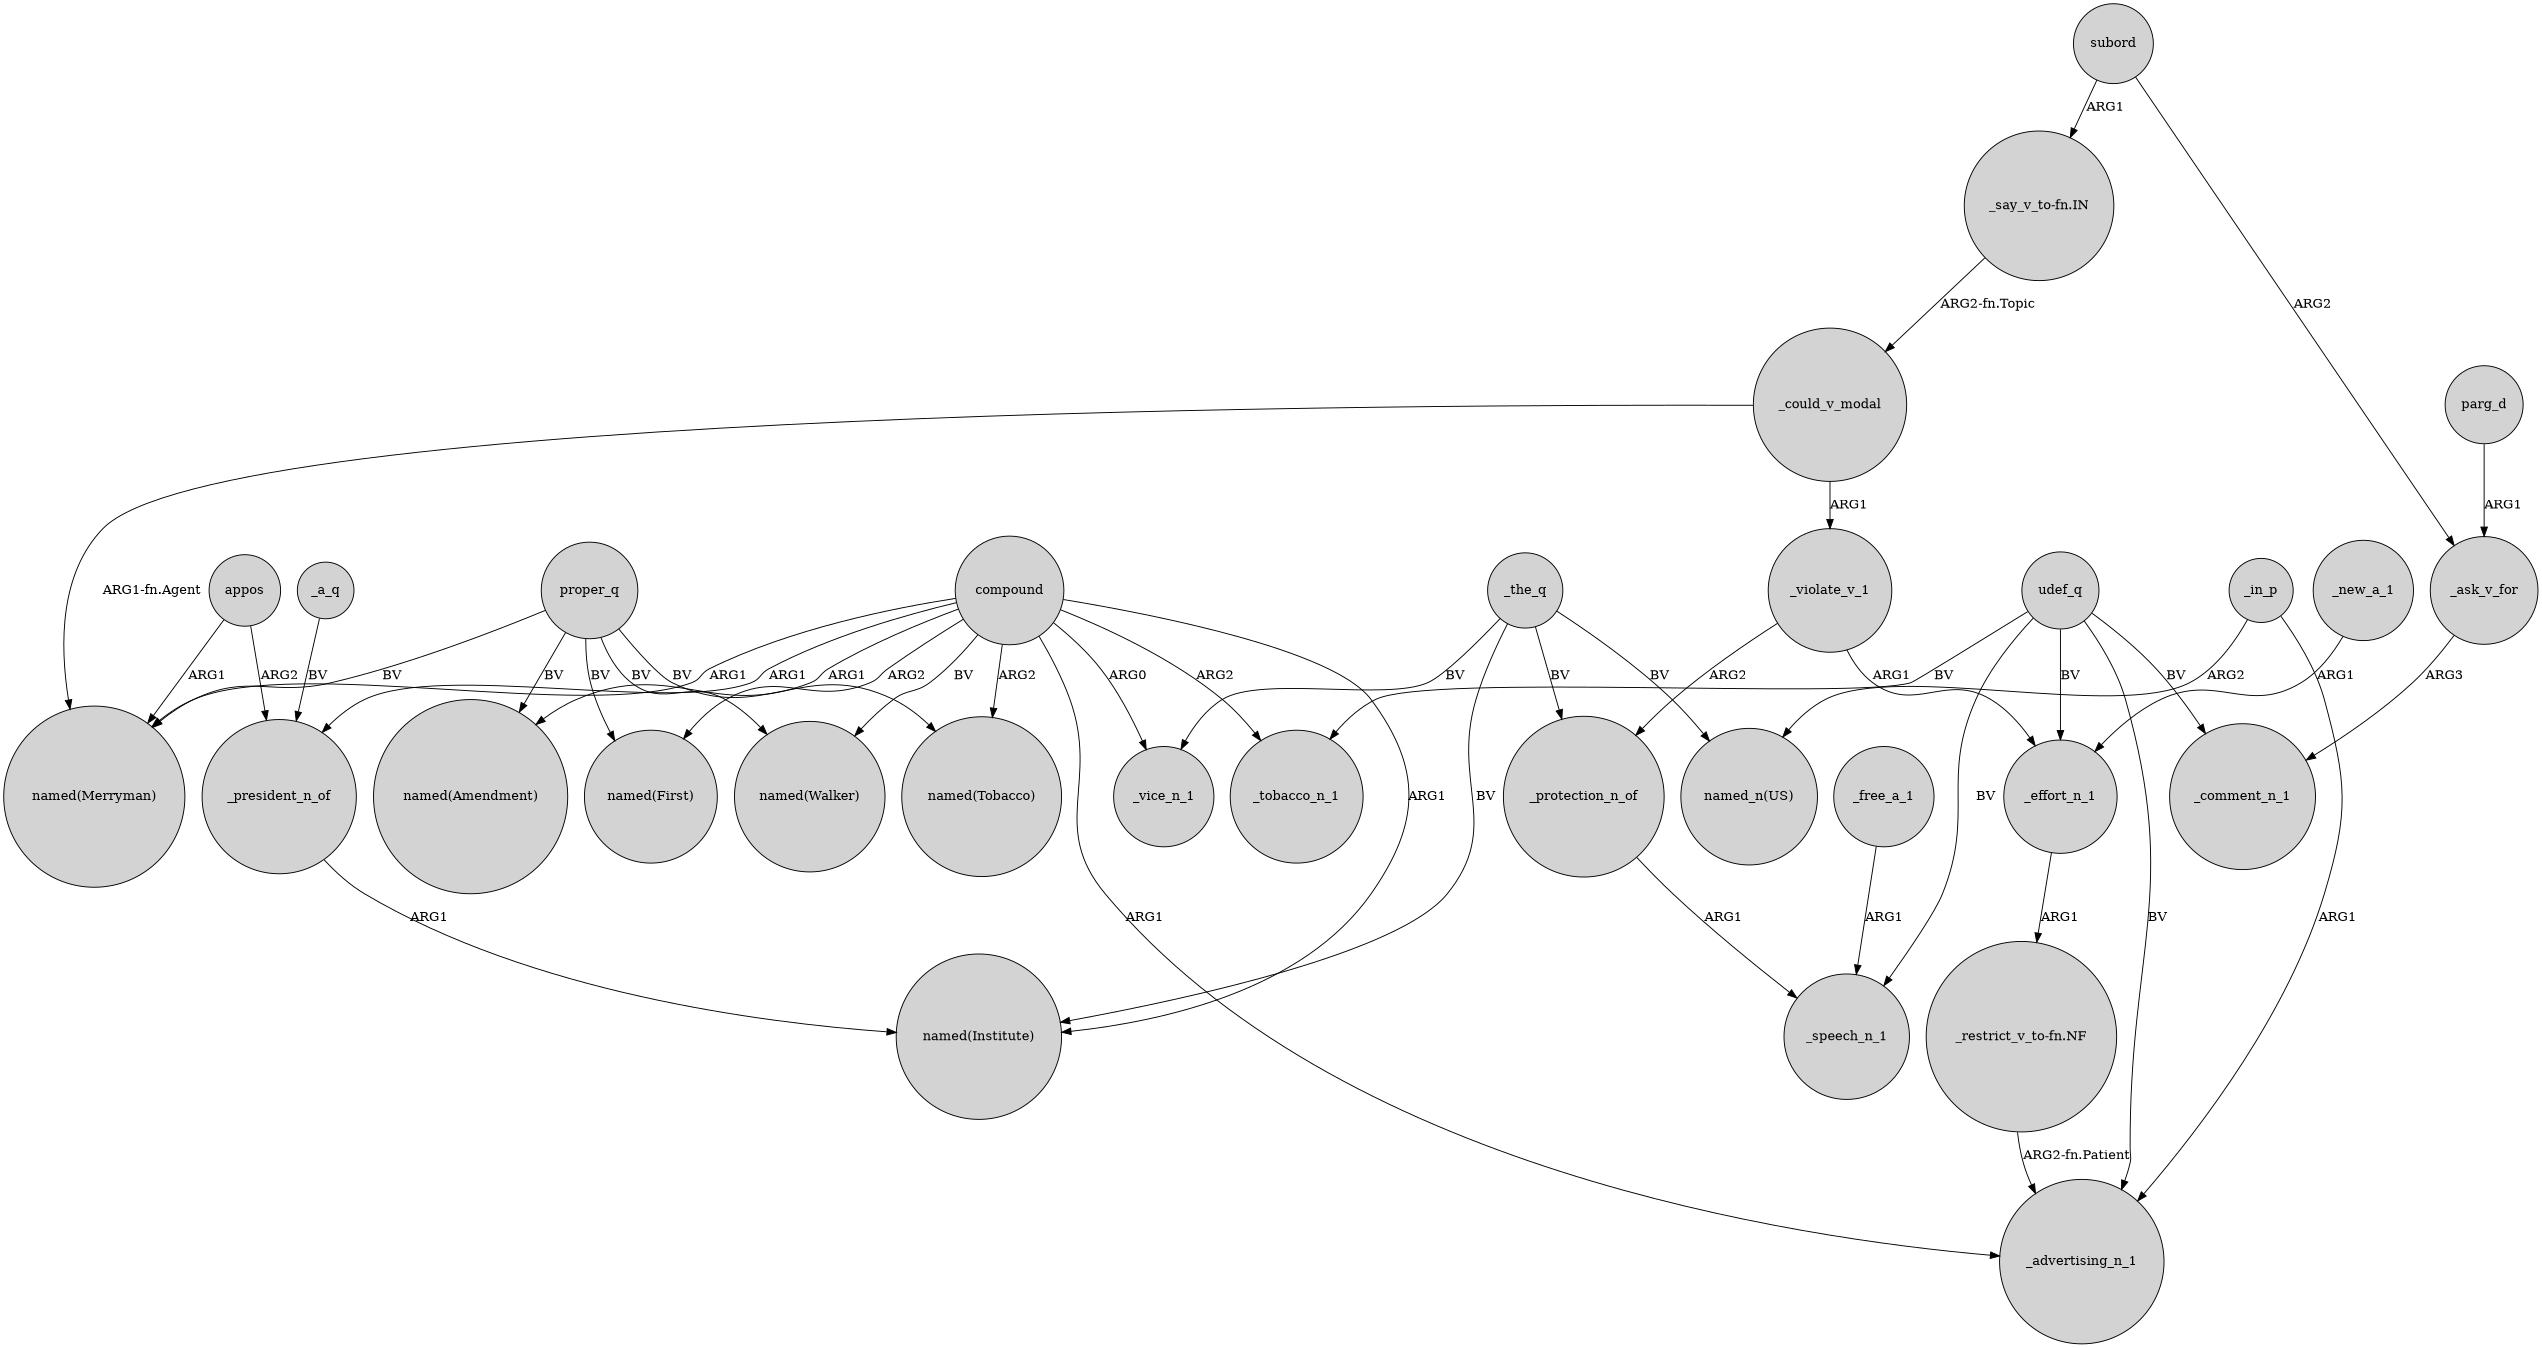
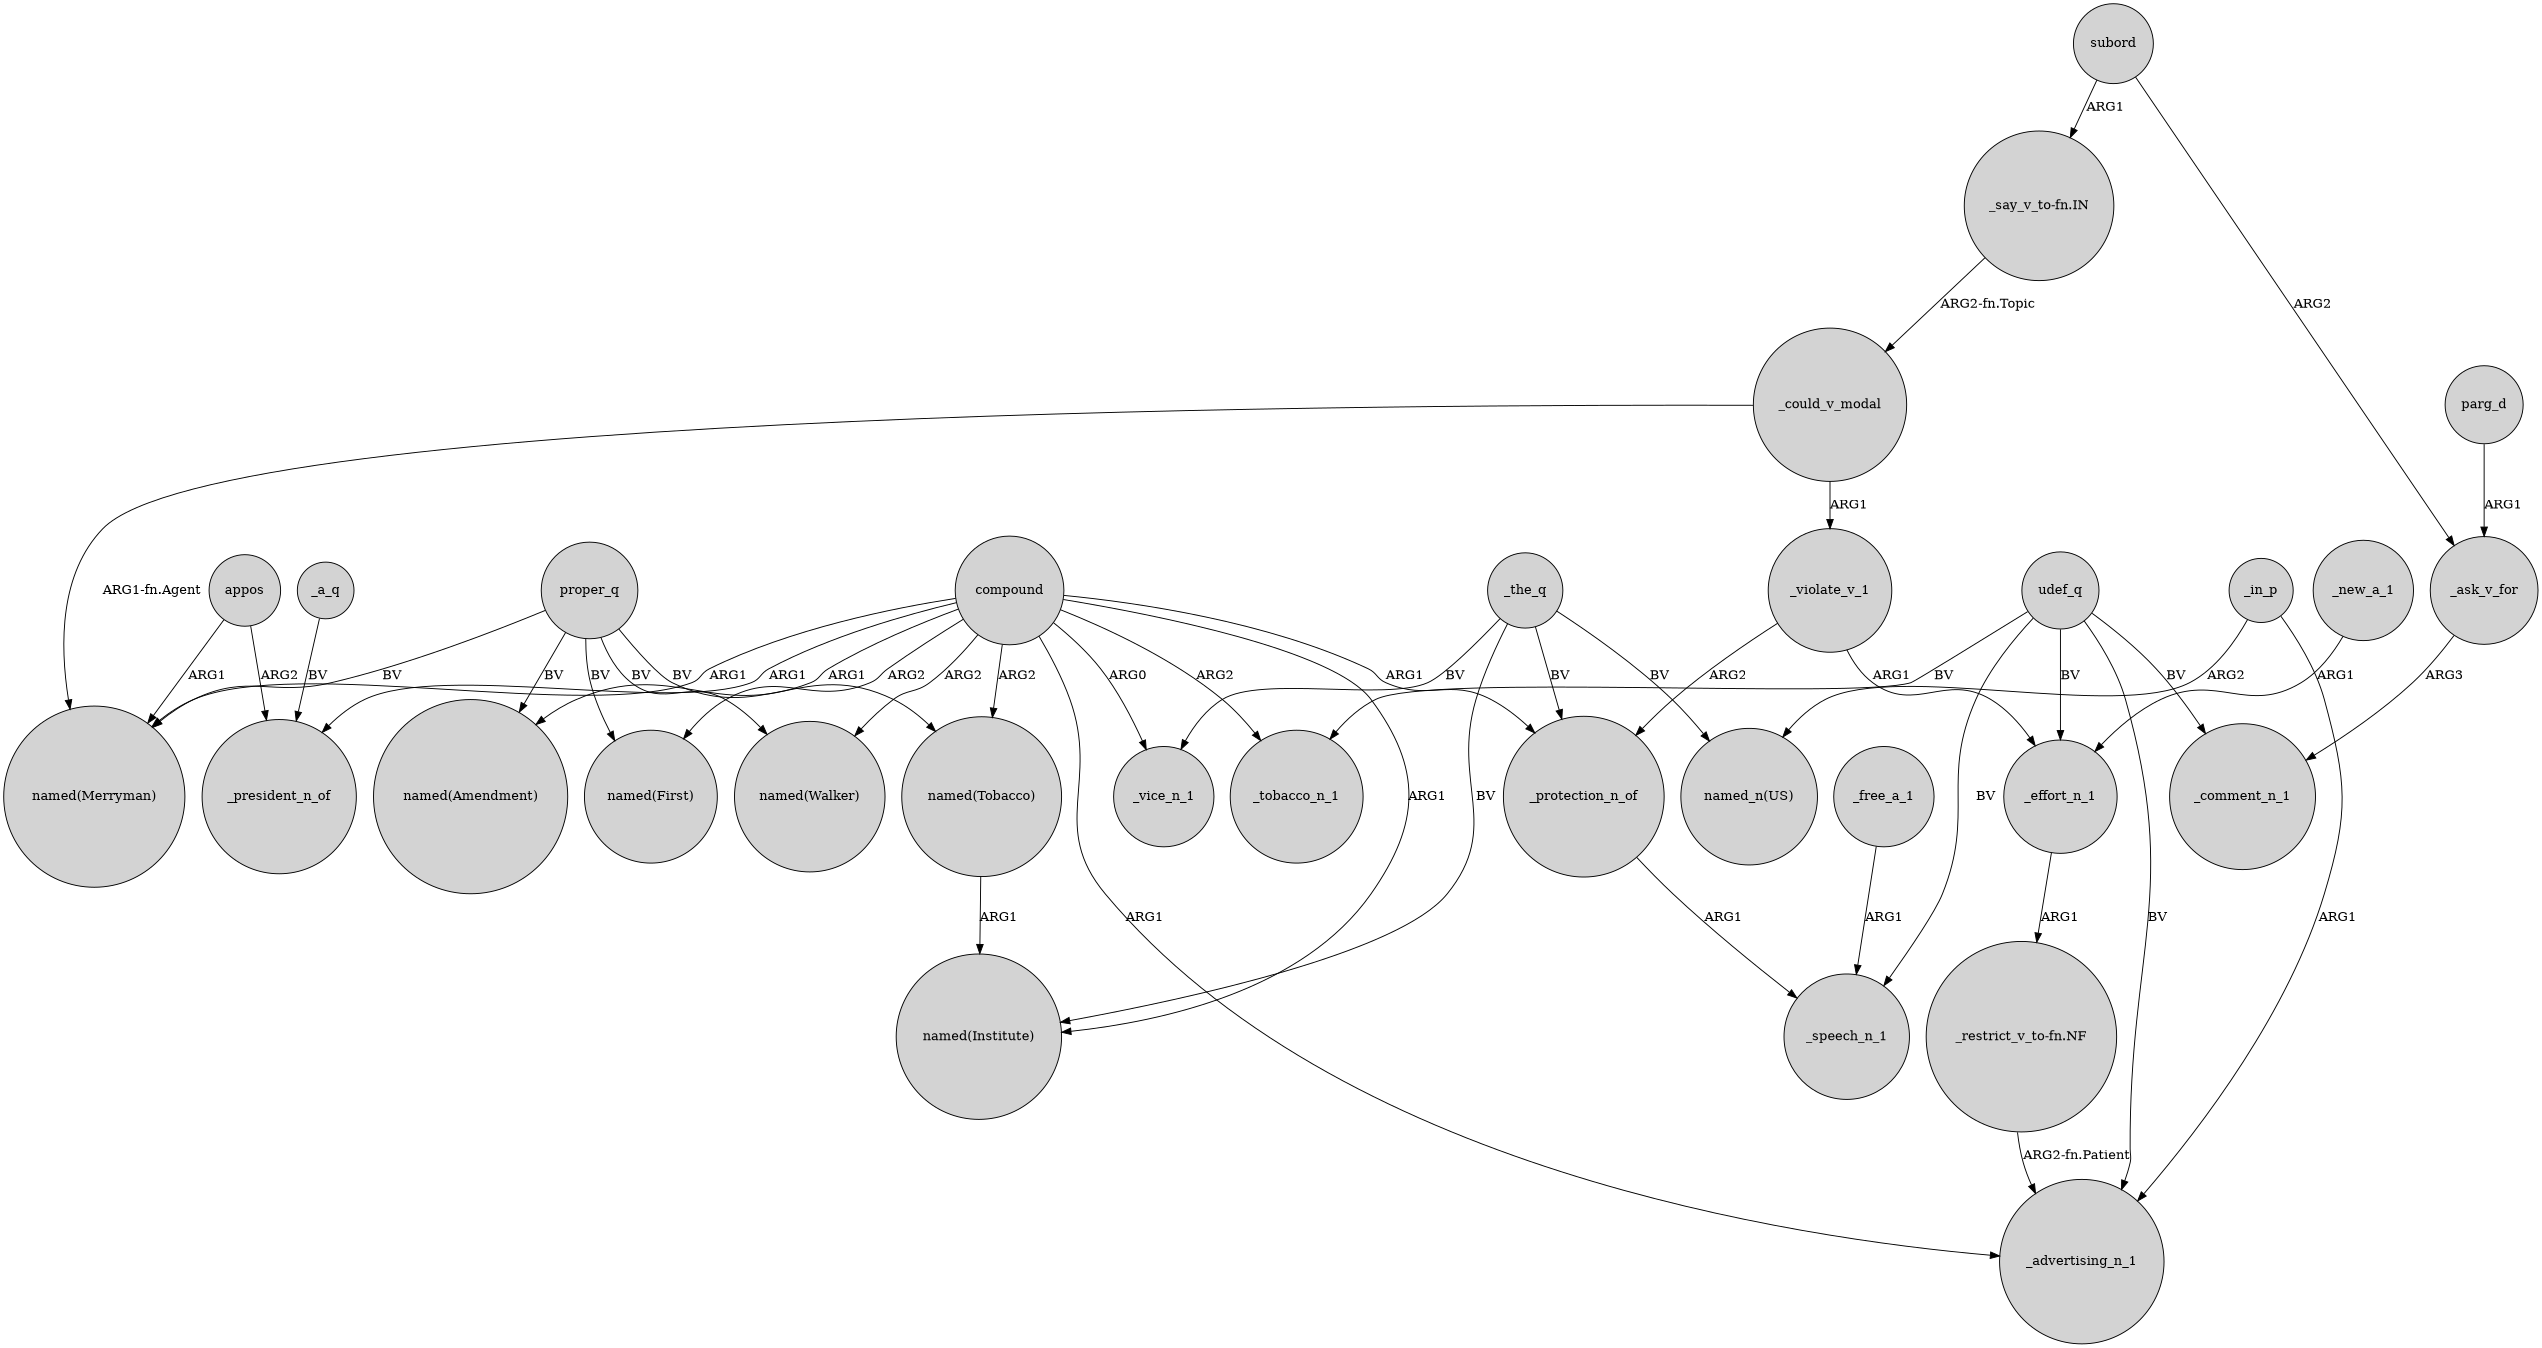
edge "compound" -> "_protection_n_of": added, label "ARG1"
edge "compound" -> "named(Walker)": label "BV" -> "ARG2"
edge "_president_n_of" -> "named(Institute)": now "named(Tobacco)" -> "named(Institute)"
